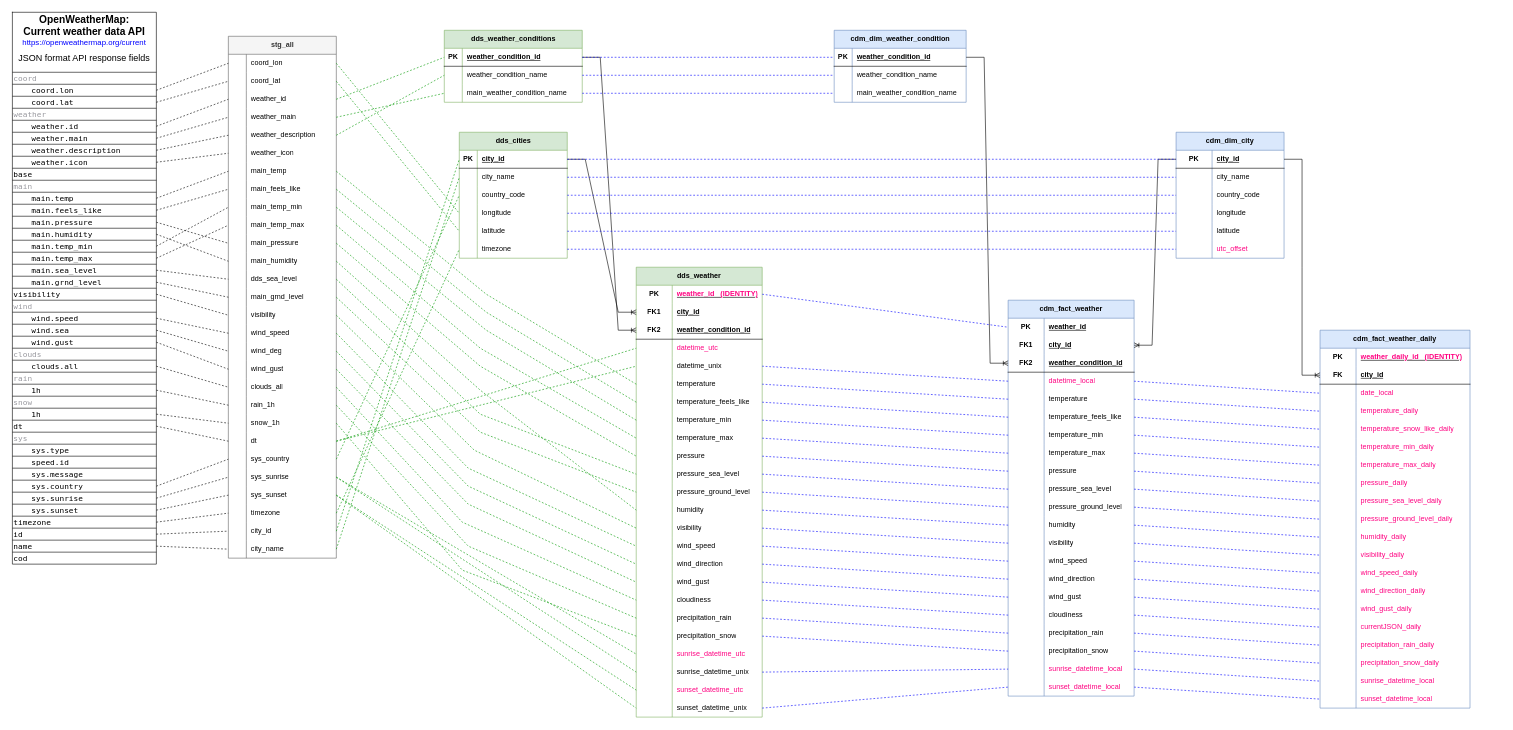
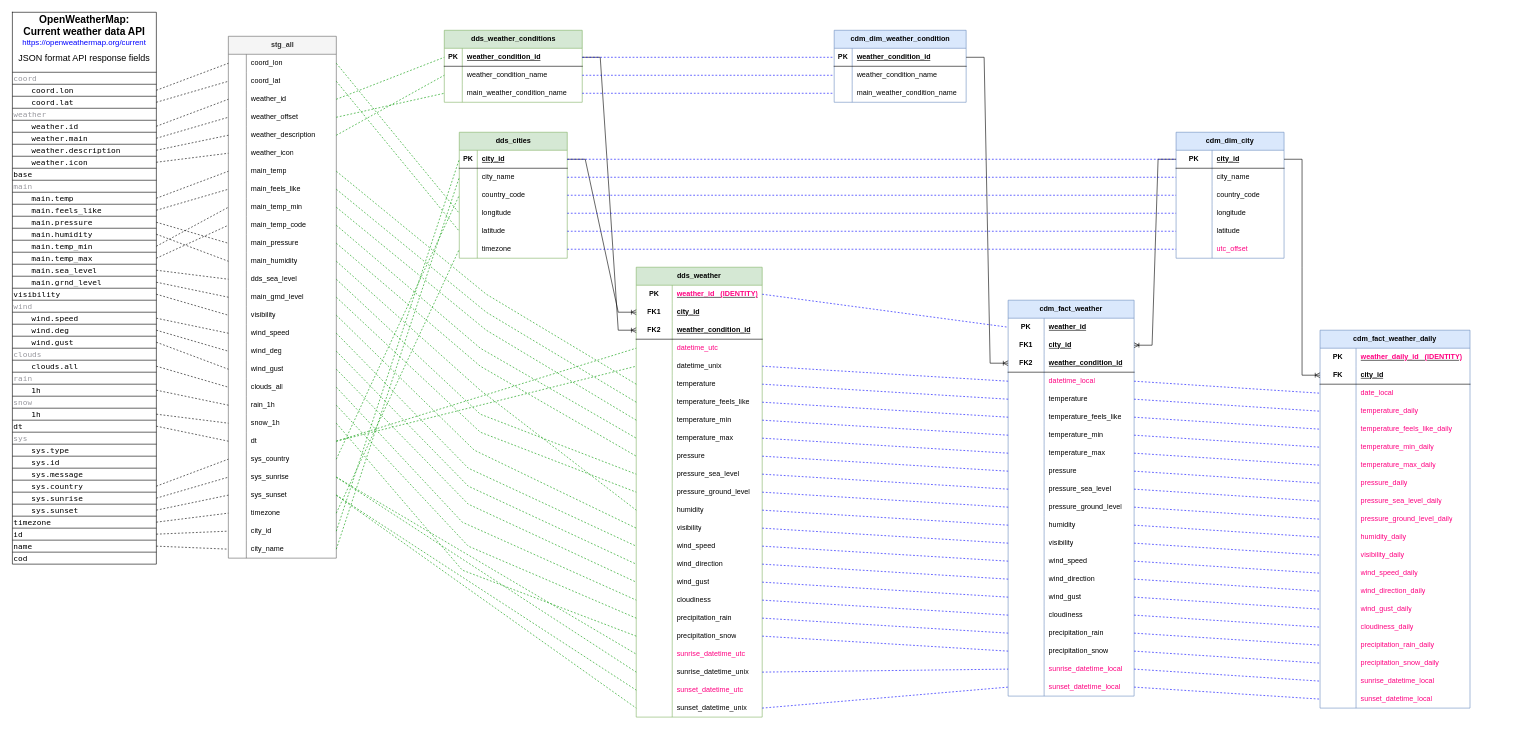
node "weather_main": label "weather_main" -> "weather_offset"
node "main_temp_max": label "main_temp_max" -> "main_temp_code"
node "wind.sea": label "wind.sea" -> "wind.deg"
node "temperature_snow_like_daily": label "temperature_snow_like_daily" -> "temperature_feels_like_daily"
node "speed.id": label "speed.id" -> "sys.id"
node "currentJSON_daily": label "currentJSON_daily" -> "cloudiness_daily"
